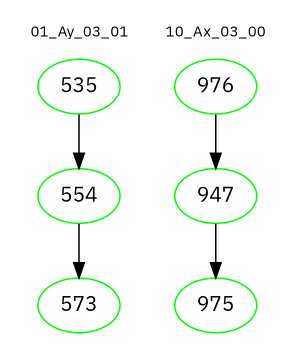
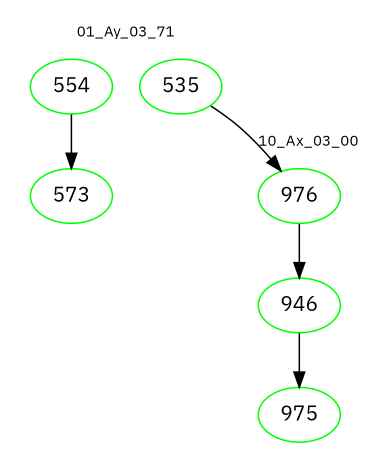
cluster "01_Ay_03_01": label "01_Ay_03_01" -> "01_Ay_03_71"
edge "535" -> "554": now "535" -> "976"
node "947": label "947" -> "946"
